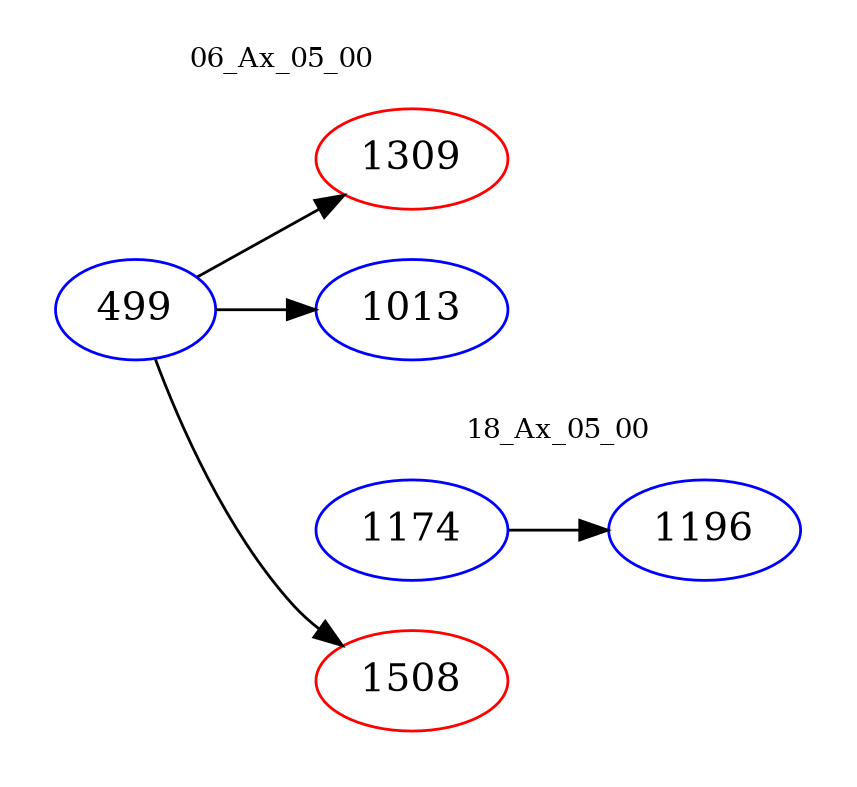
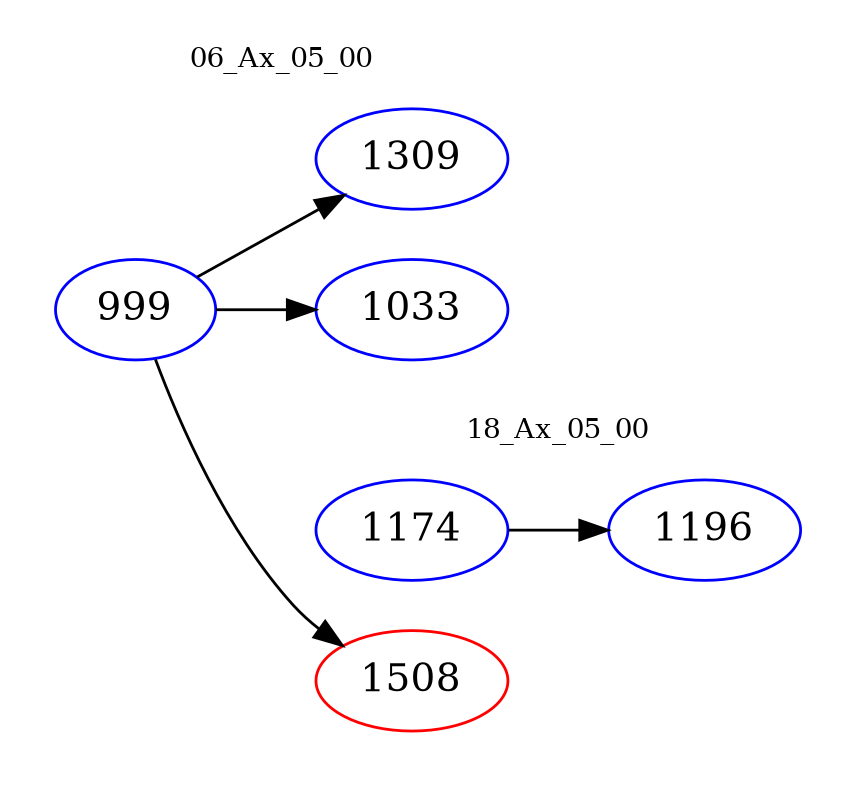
node "1309": color red -> blue
node "499": label "499" -> "999"
node "1013": label "1013" -> "1033"
